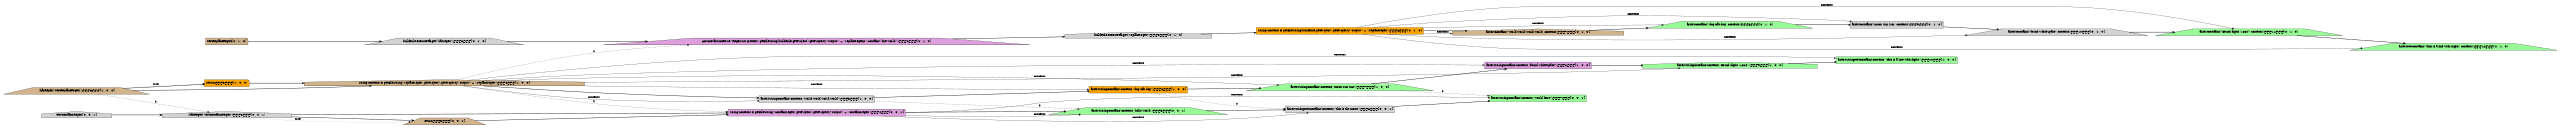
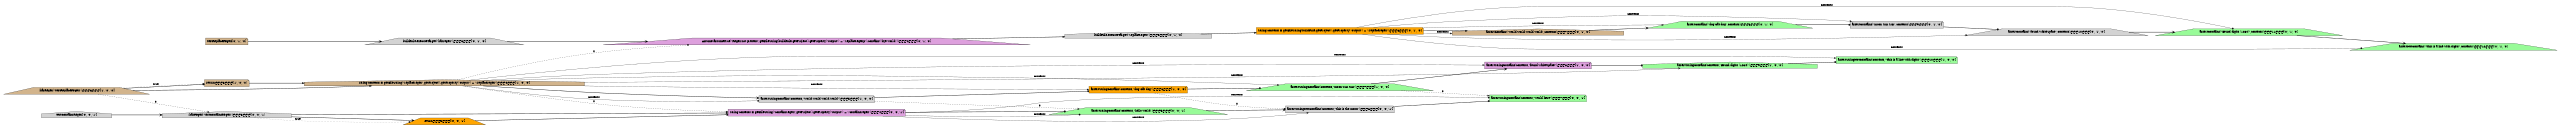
node "return@@@3@@@['1', '0', '0']": fillcolor orange -> tan
node "return@@@3@@@['0', '0', '1']": fillcolor tan -> orange
